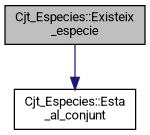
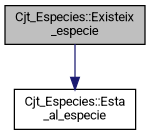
node "Cjt_Especies::Esta _al_conjunt": label "Cjt_Especies::Esta _al_conjunt" -> "Cjt_Especies::Esta _al_especie"
